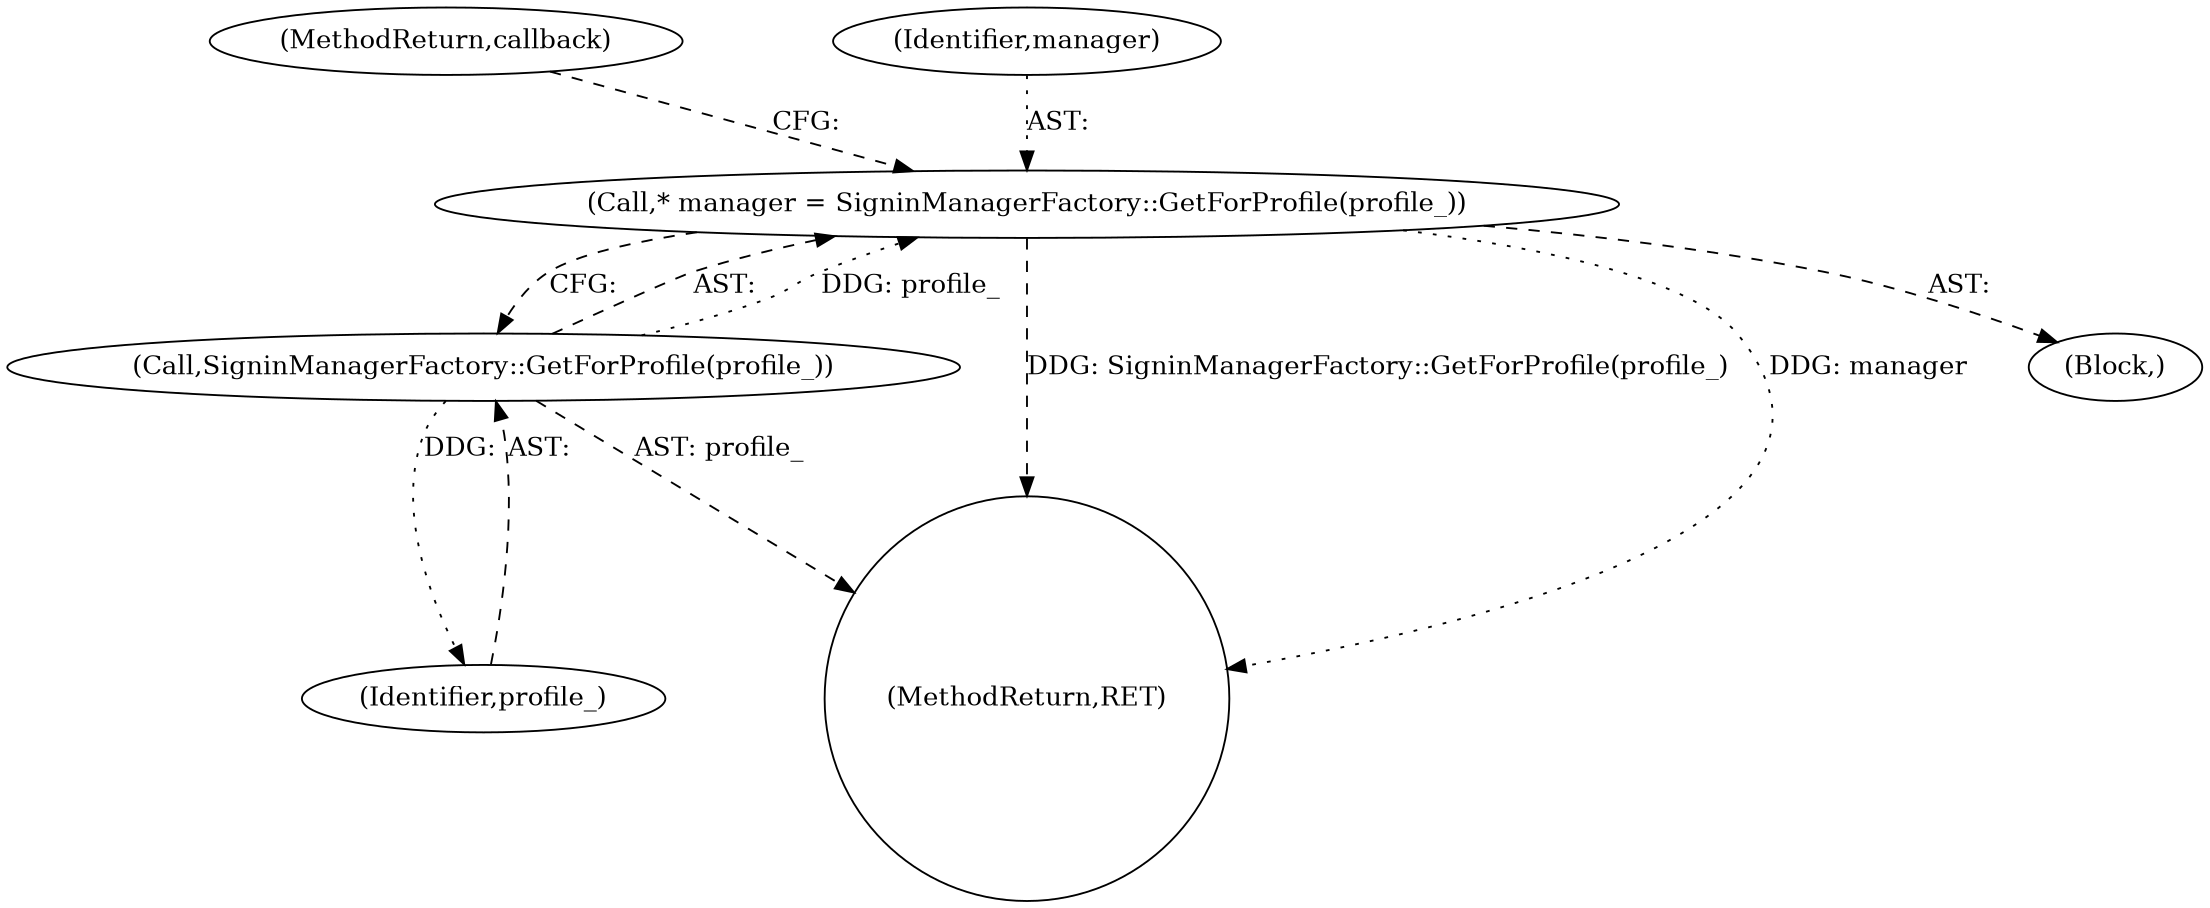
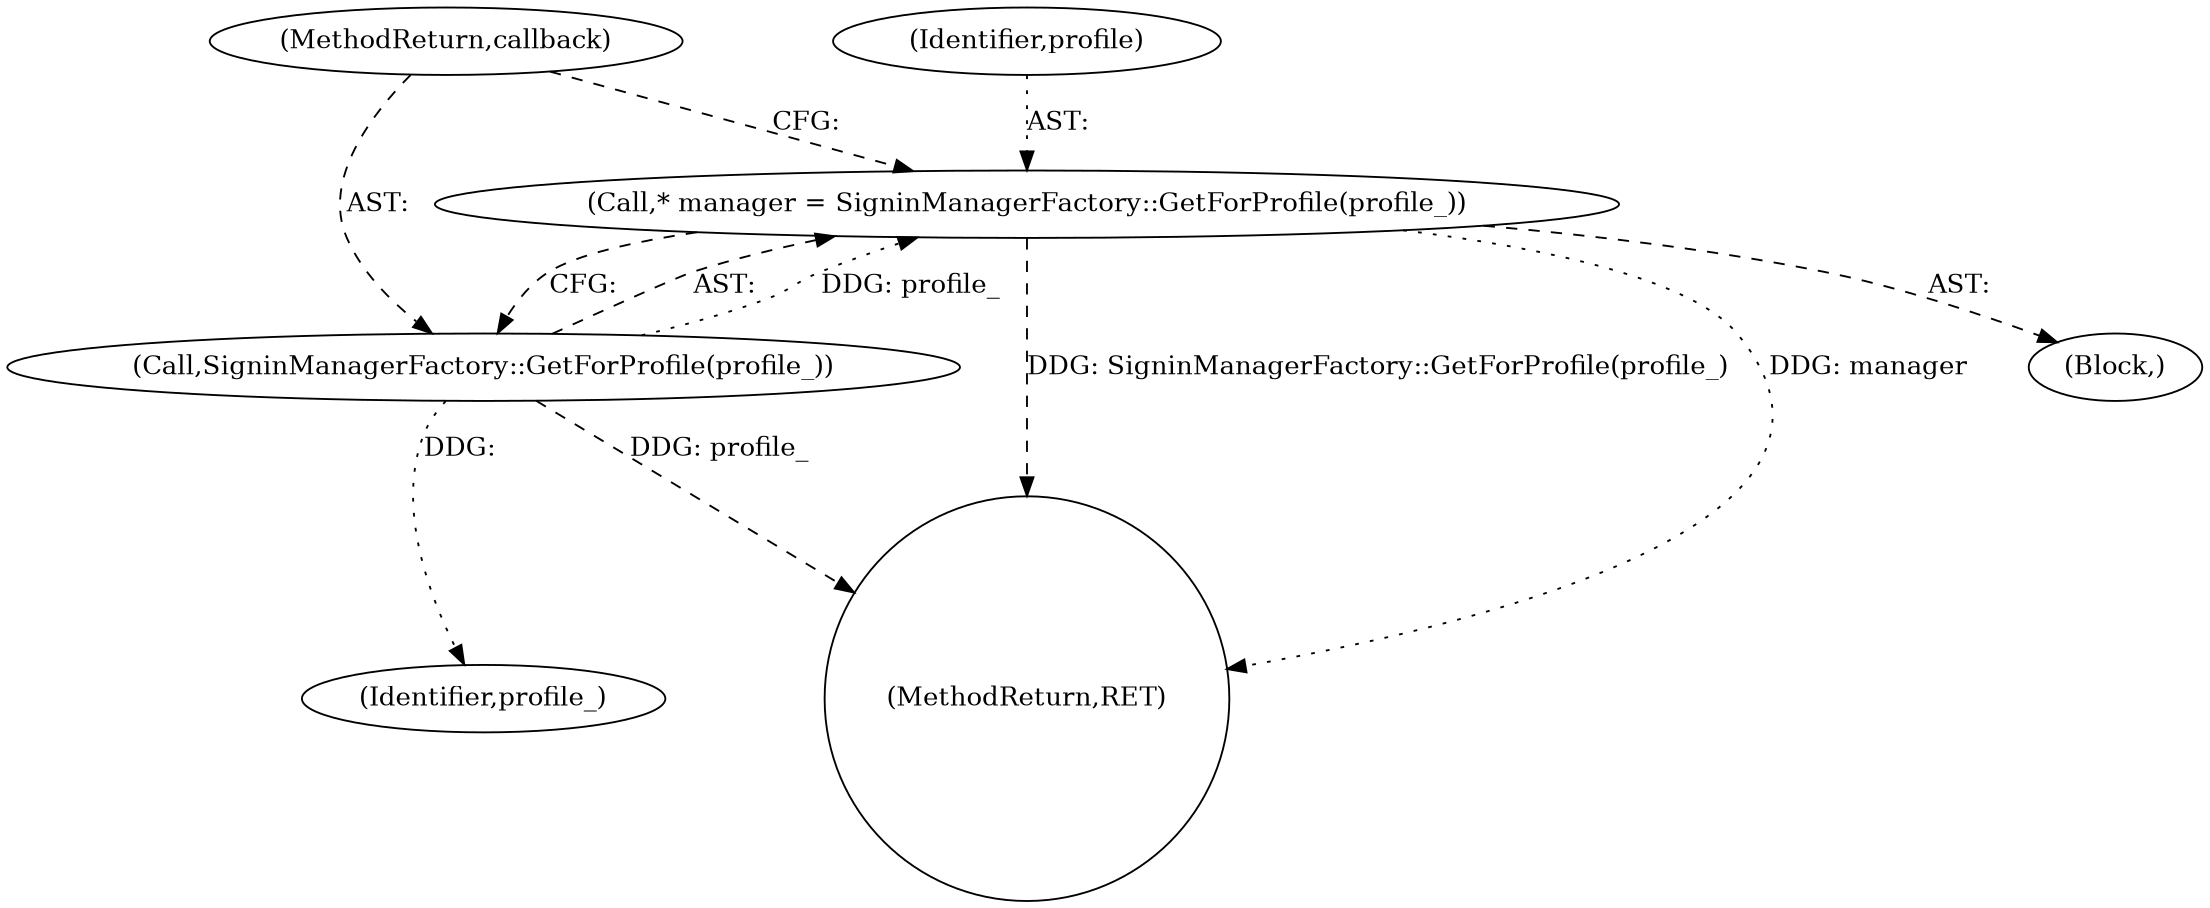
node "(Identifier,manager)": label "(Identifier,manager)" -> "(Identifier,profile)"
edge "(Call,SigninManagerFactory::GetForProfile(profile_))" -> "(MethodReturn,RET)": label "AST: profile_" -> "DDG: profile_"
edge "(Identifier,profile_)" -> "(Call,SigninManagerFactory::GetForProfile(profile_))": now "(MethodReturn,callback)" -> "(Call,SigninManagerFactory::GetForProfile(profile_))"
